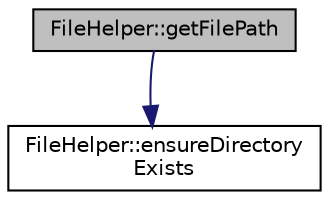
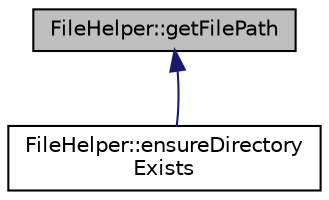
edge "FileHelper::getFilePath" -> "FileHelper::ensureDirectory Exists": reversed
